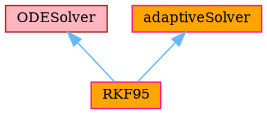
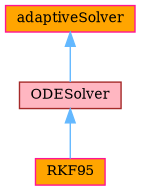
edge "RKF95" -> "adaptiveSolver": now "ODESolver" -> "adaptiveSolver"
